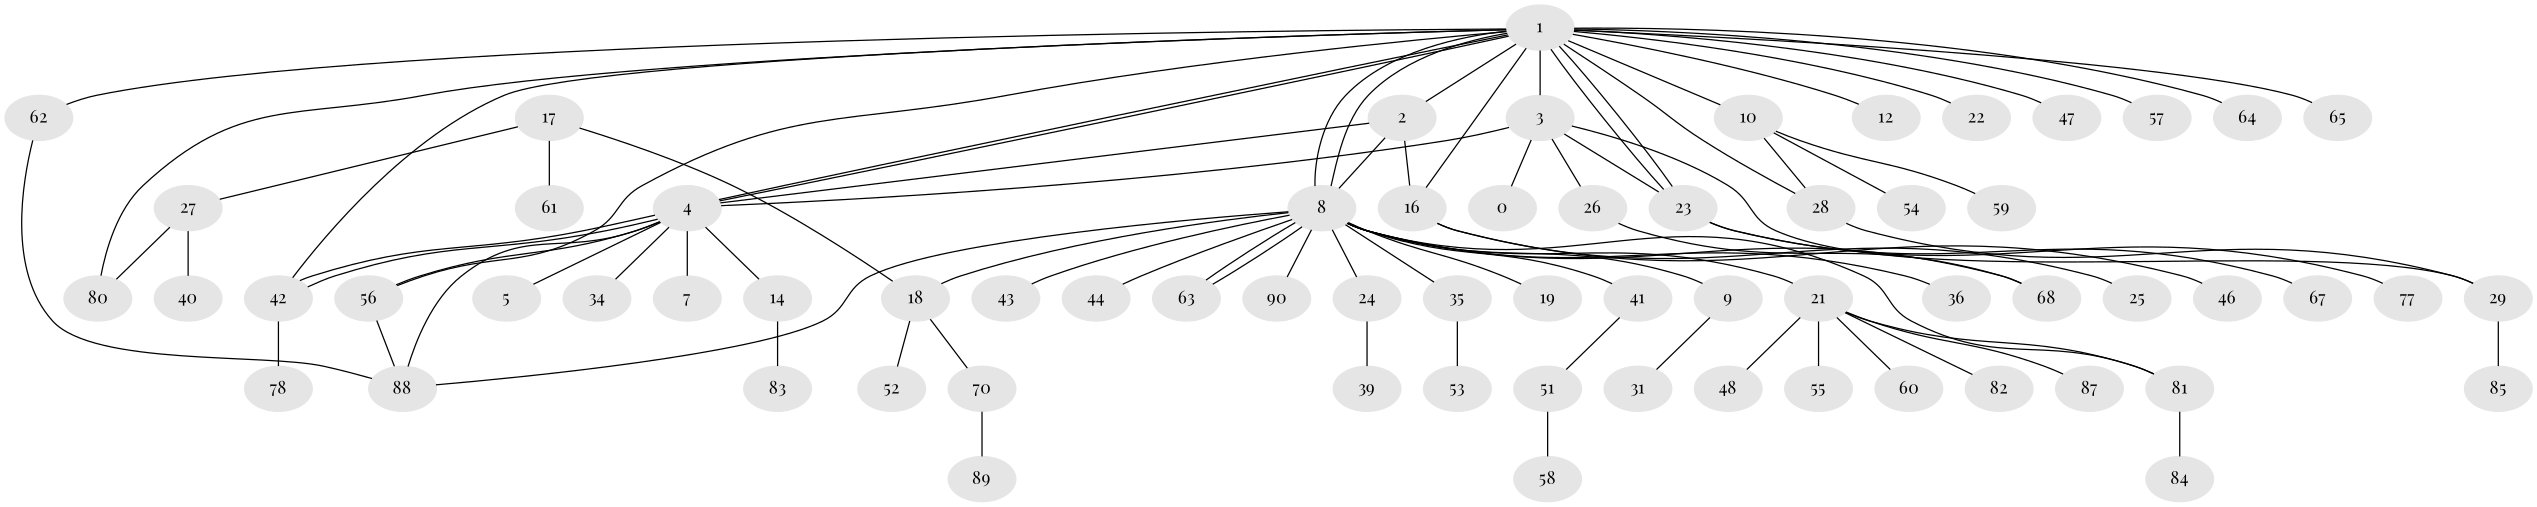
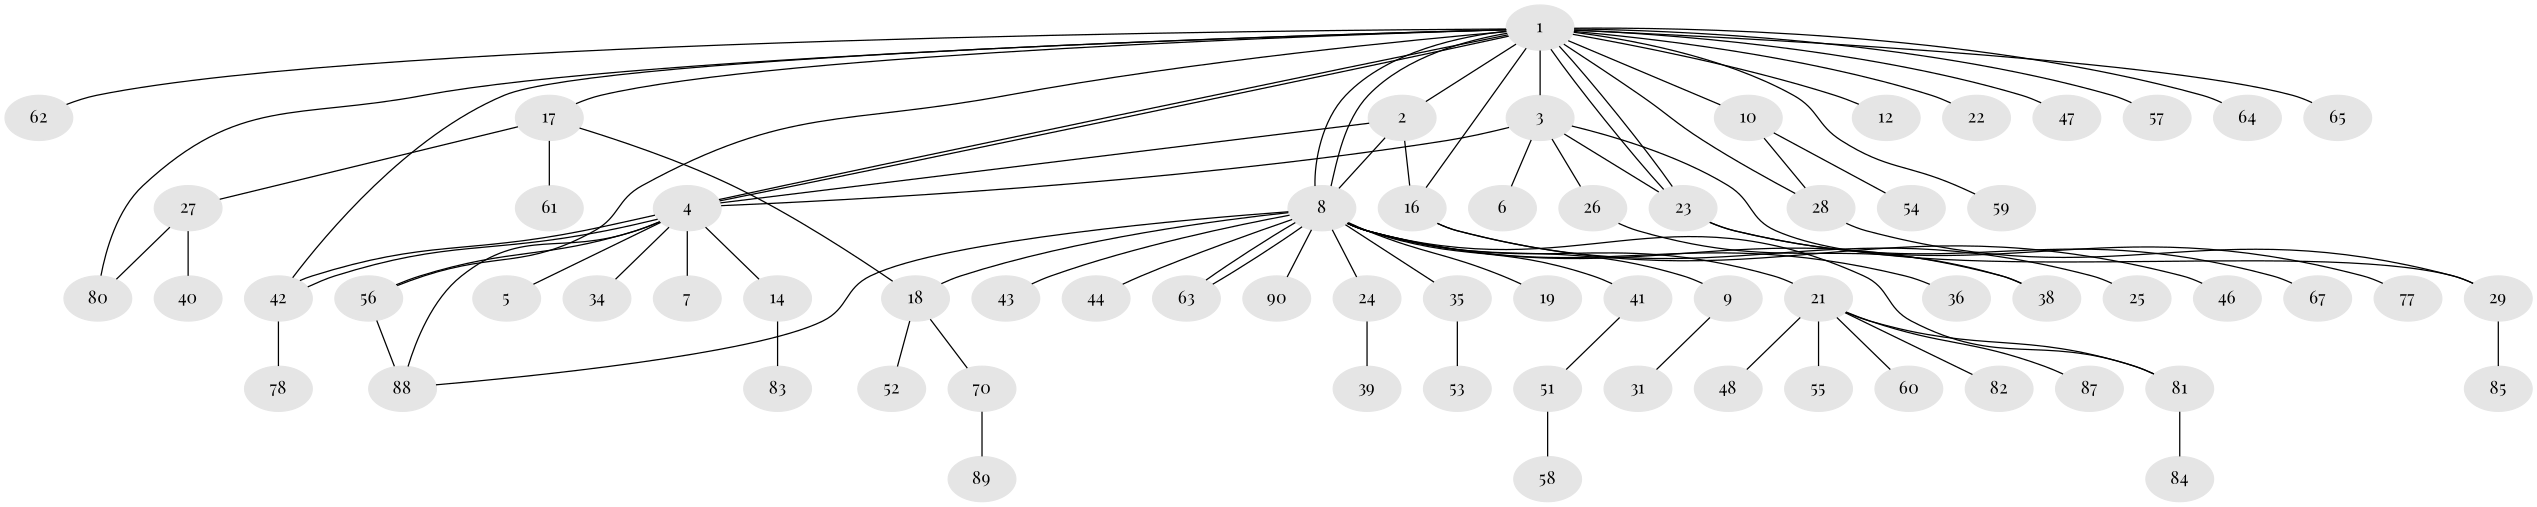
edge "1" -- "17": added
edge "10" -- "59": now "1" -- "59"
node "0": label "0" -> "6"
node "68": label "68" -> "38"
edge "62" -- "88": removed
